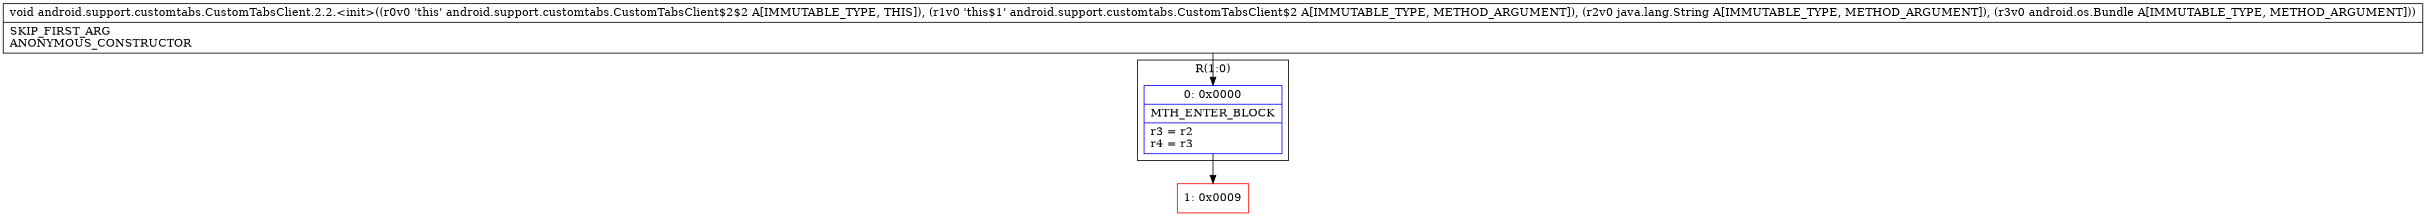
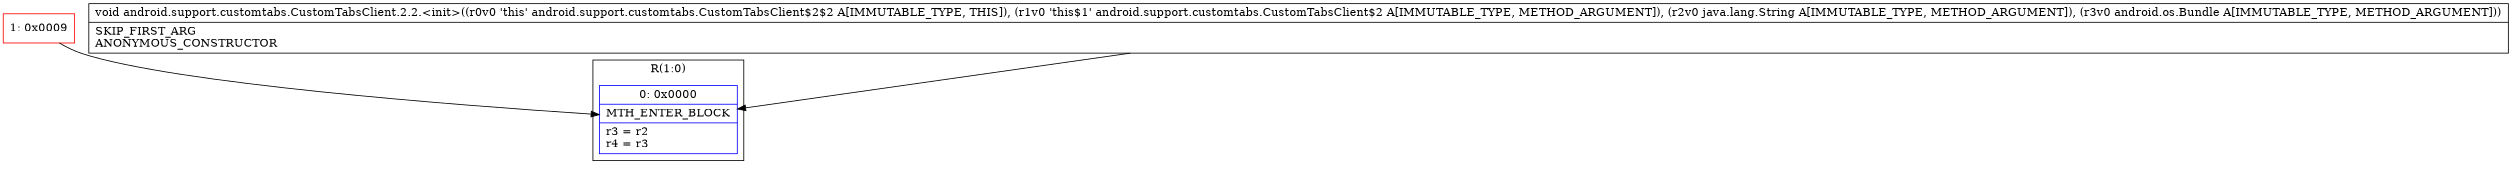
edge "0: 0x0000" -> "1: 0x0009": reversed
